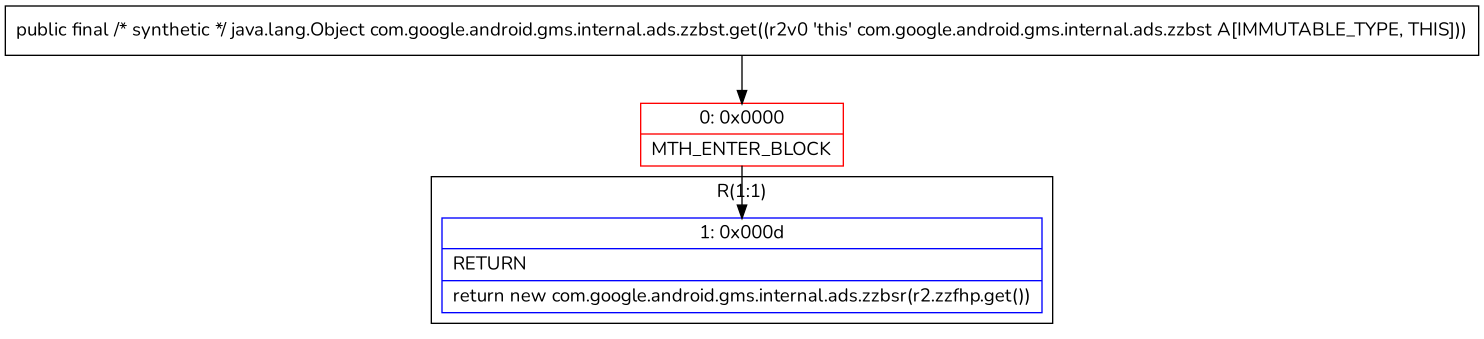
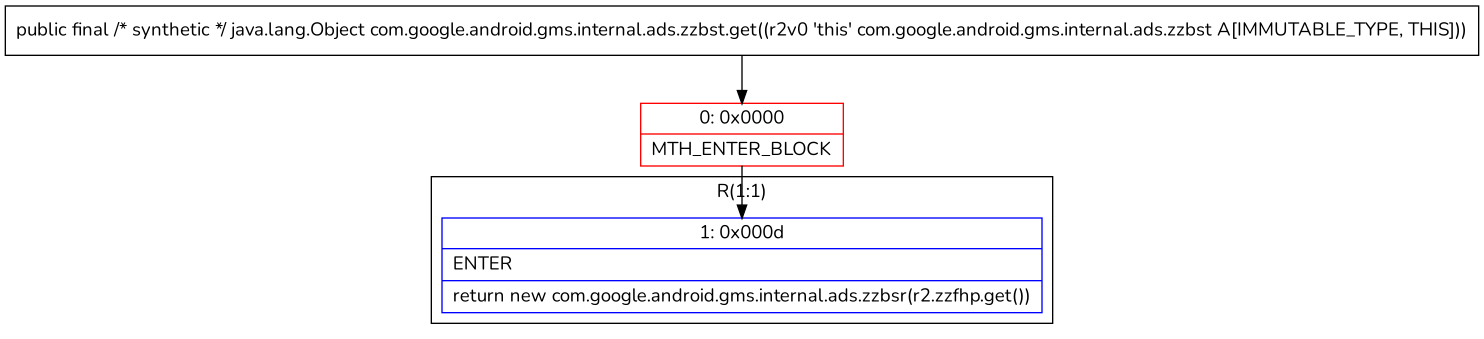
node "1: 0x000d": text "RETURN" -> "ENTER"
